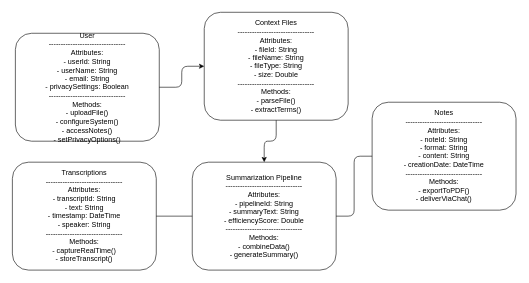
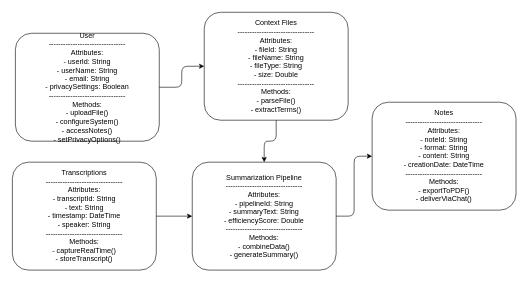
edge "Notes -------------------------------- Attributes: - noteId: String - format: String - content: String - creationDate: DateTime -------------------------------- Methods: - exportToPDF() - deliverViaChat()" -- "Summarization Pipeline -------------------------------- Attributes: - pipelineId: String - summaryText: String - efficiencyScore: Double -------------------------------- Methods: - combineData() - generateSummary()": arrowhead none -> classic
edge "Transcriptions -------------------------------- Attributes: - transcriptId: String - text: String - timestamp: DateTime - speaker: String -------------------------------- Methods: - captureRealTime() - storeTranscript()" -- "Summarization Pipeline -------------------------------- Attributes: - pipelineId: String - summaryText: String - efficiencyScore: Double -------------------------------- Methods: - combineData() - generateSummary()": arrowhead none -> classic
